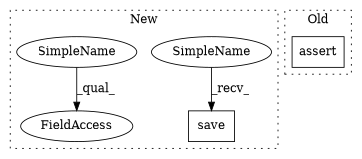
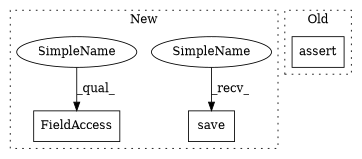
node "FieldAccess": shape ellipse -> box
